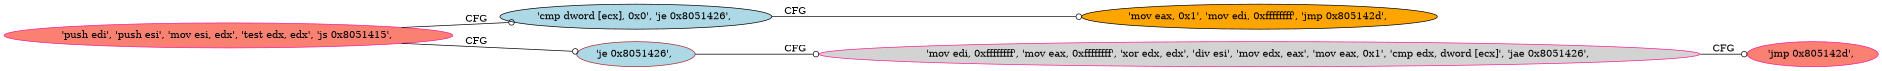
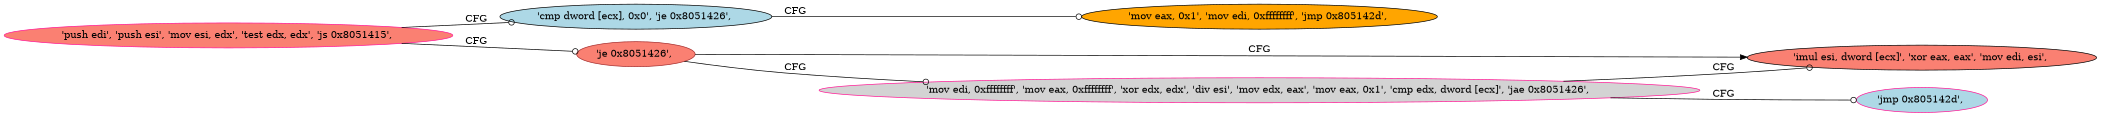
node "'je 0x8051426',": fillcolor lightblue -> salmon
node "'jmp 0x805142d',": fillcolor salmon -> lightblue
node "'imul esi, dword [ecx]', 'xor eax, eax', 'mov edi, esi',": added
